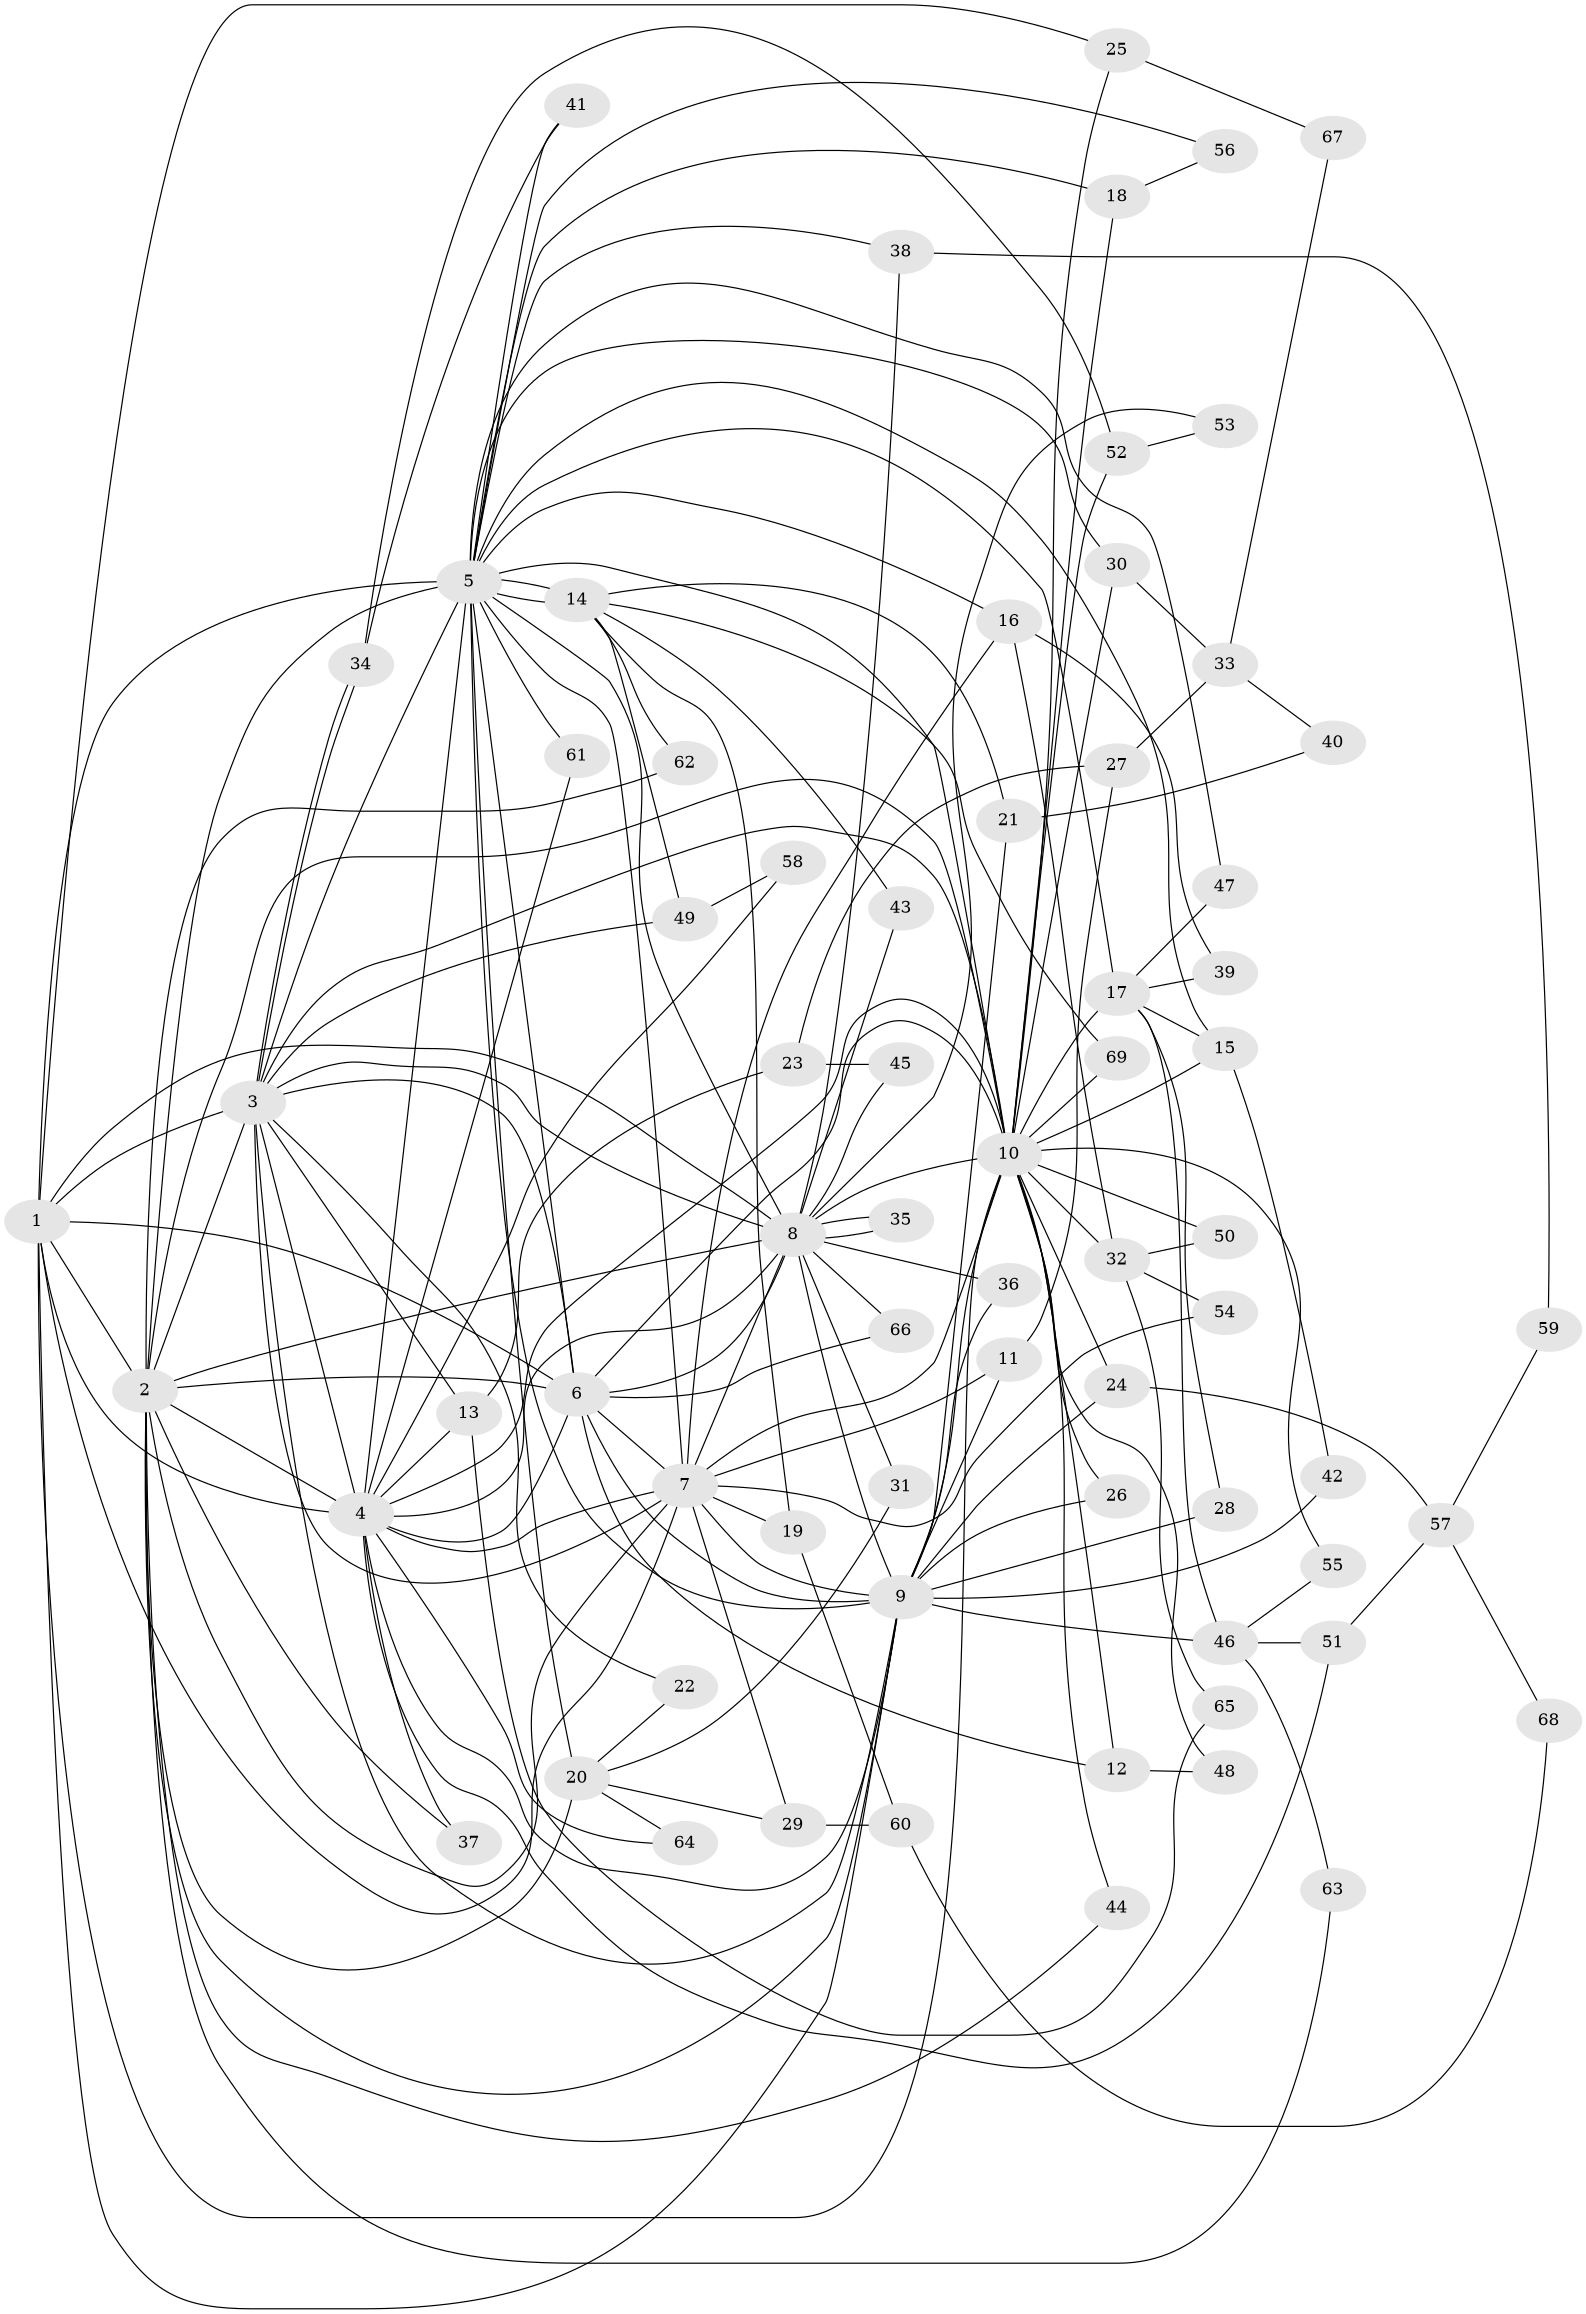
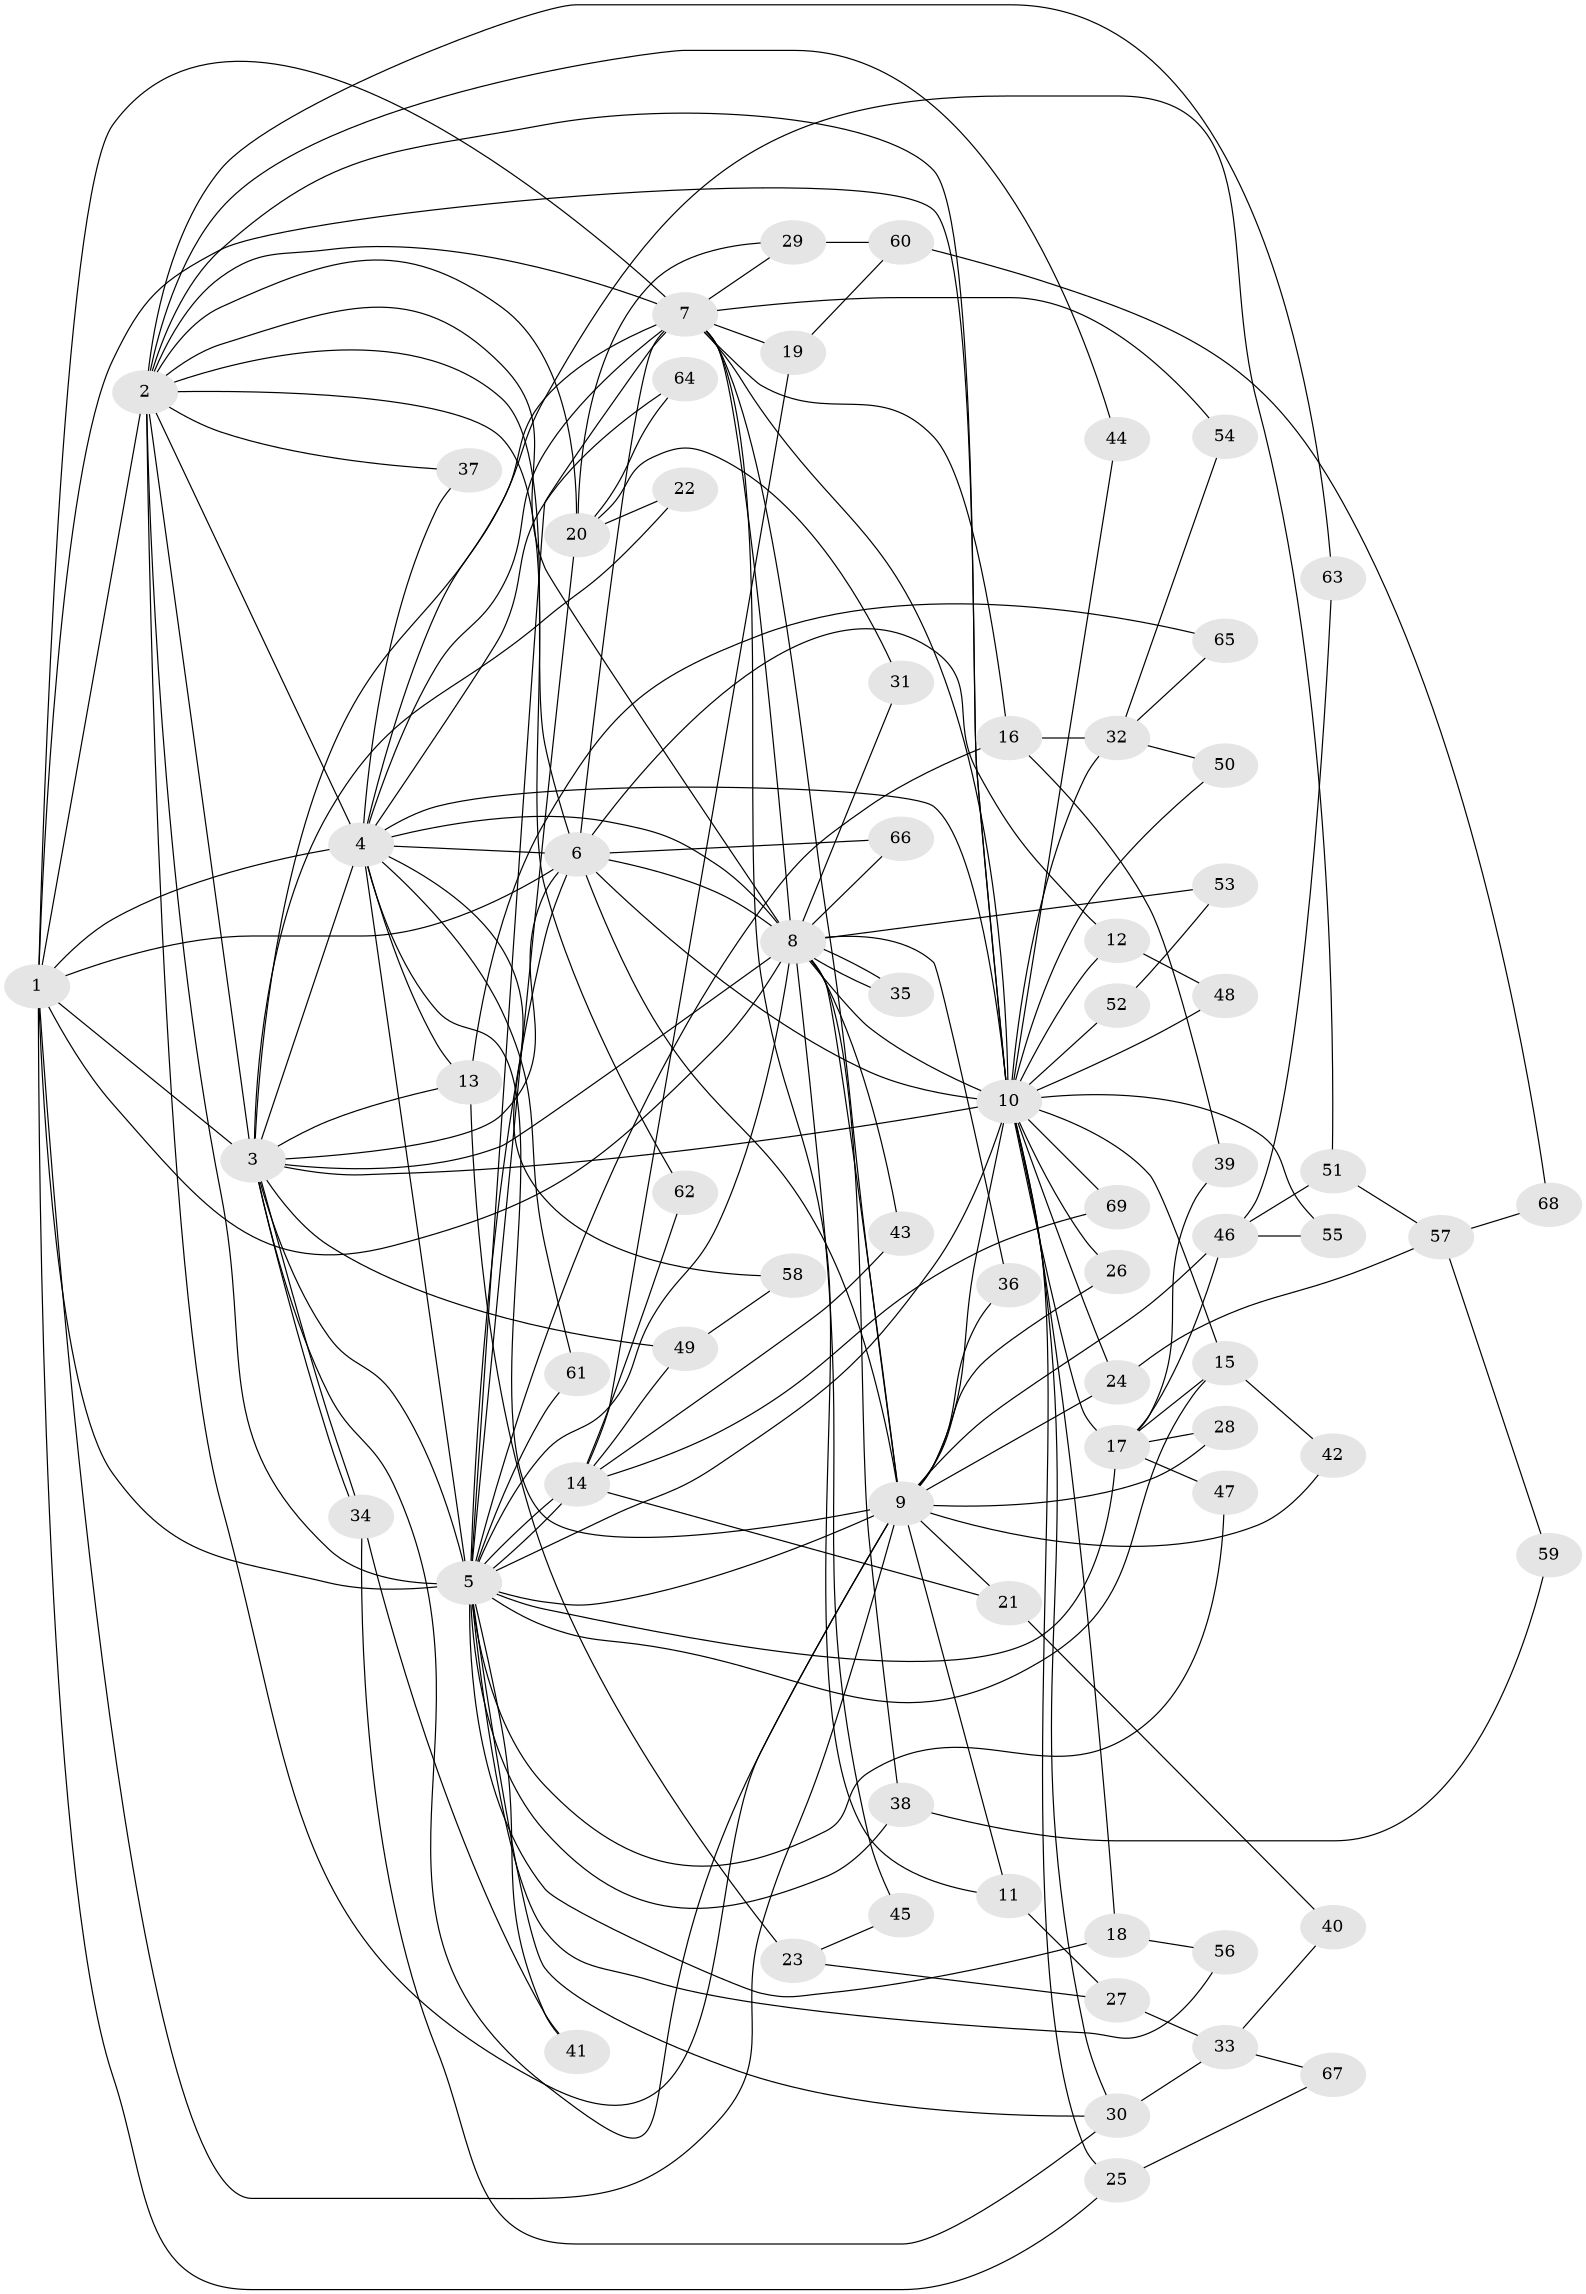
edge "52" -- "34": now "30" -- "34"
